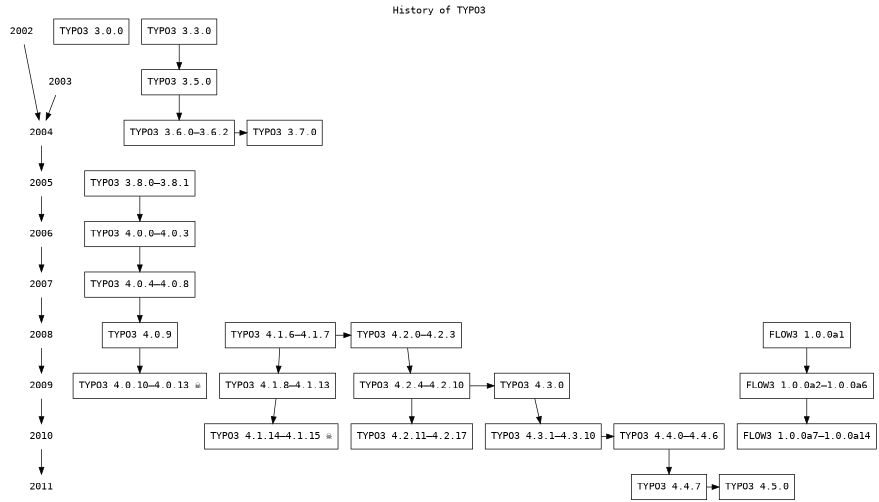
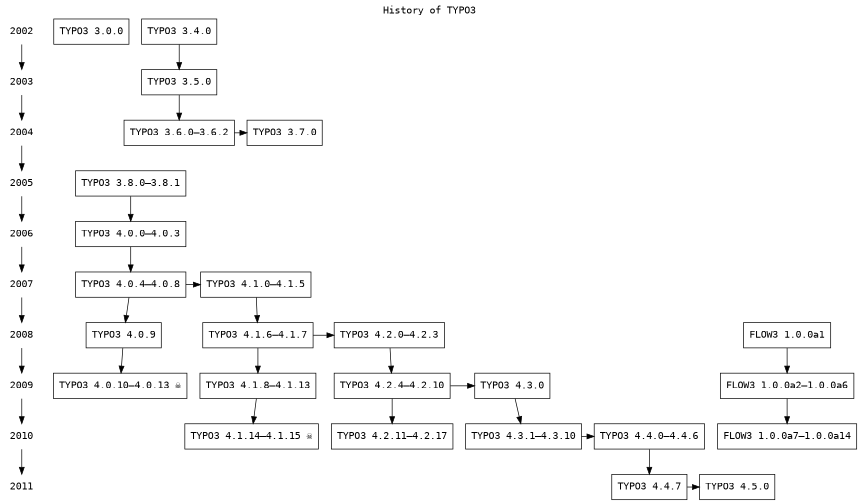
node "TYPO3 3.3.0": label "TYPO3 3.3.0" -> "TYPO3 3.4.0"
edge "2002" -> "2004": now "2002" -> "2003"
node "TYPO3 4.1.0–4.1.5": added
